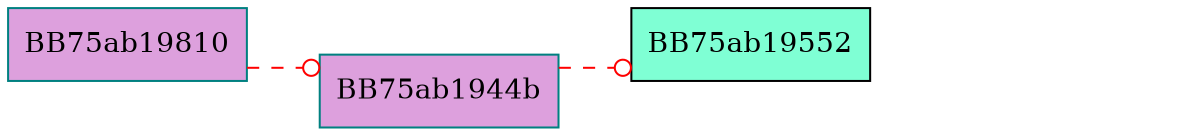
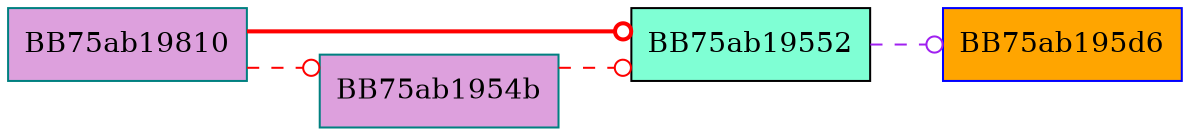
edge "BB75ab19810" -> "BB75ab19552": added
node "BB75ab195d6": added
node "BB75ab1944b": label "BB75ab1944b" -> "BB75ab1954b"
